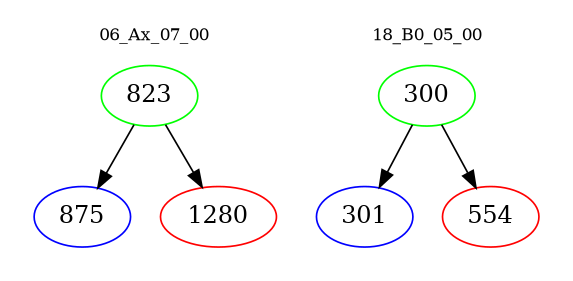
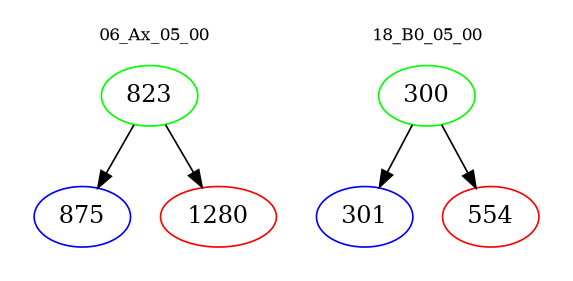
cluster "06_Ax_07_00": label "06_Ax_07_00" -> "06_Ax_05_00"
